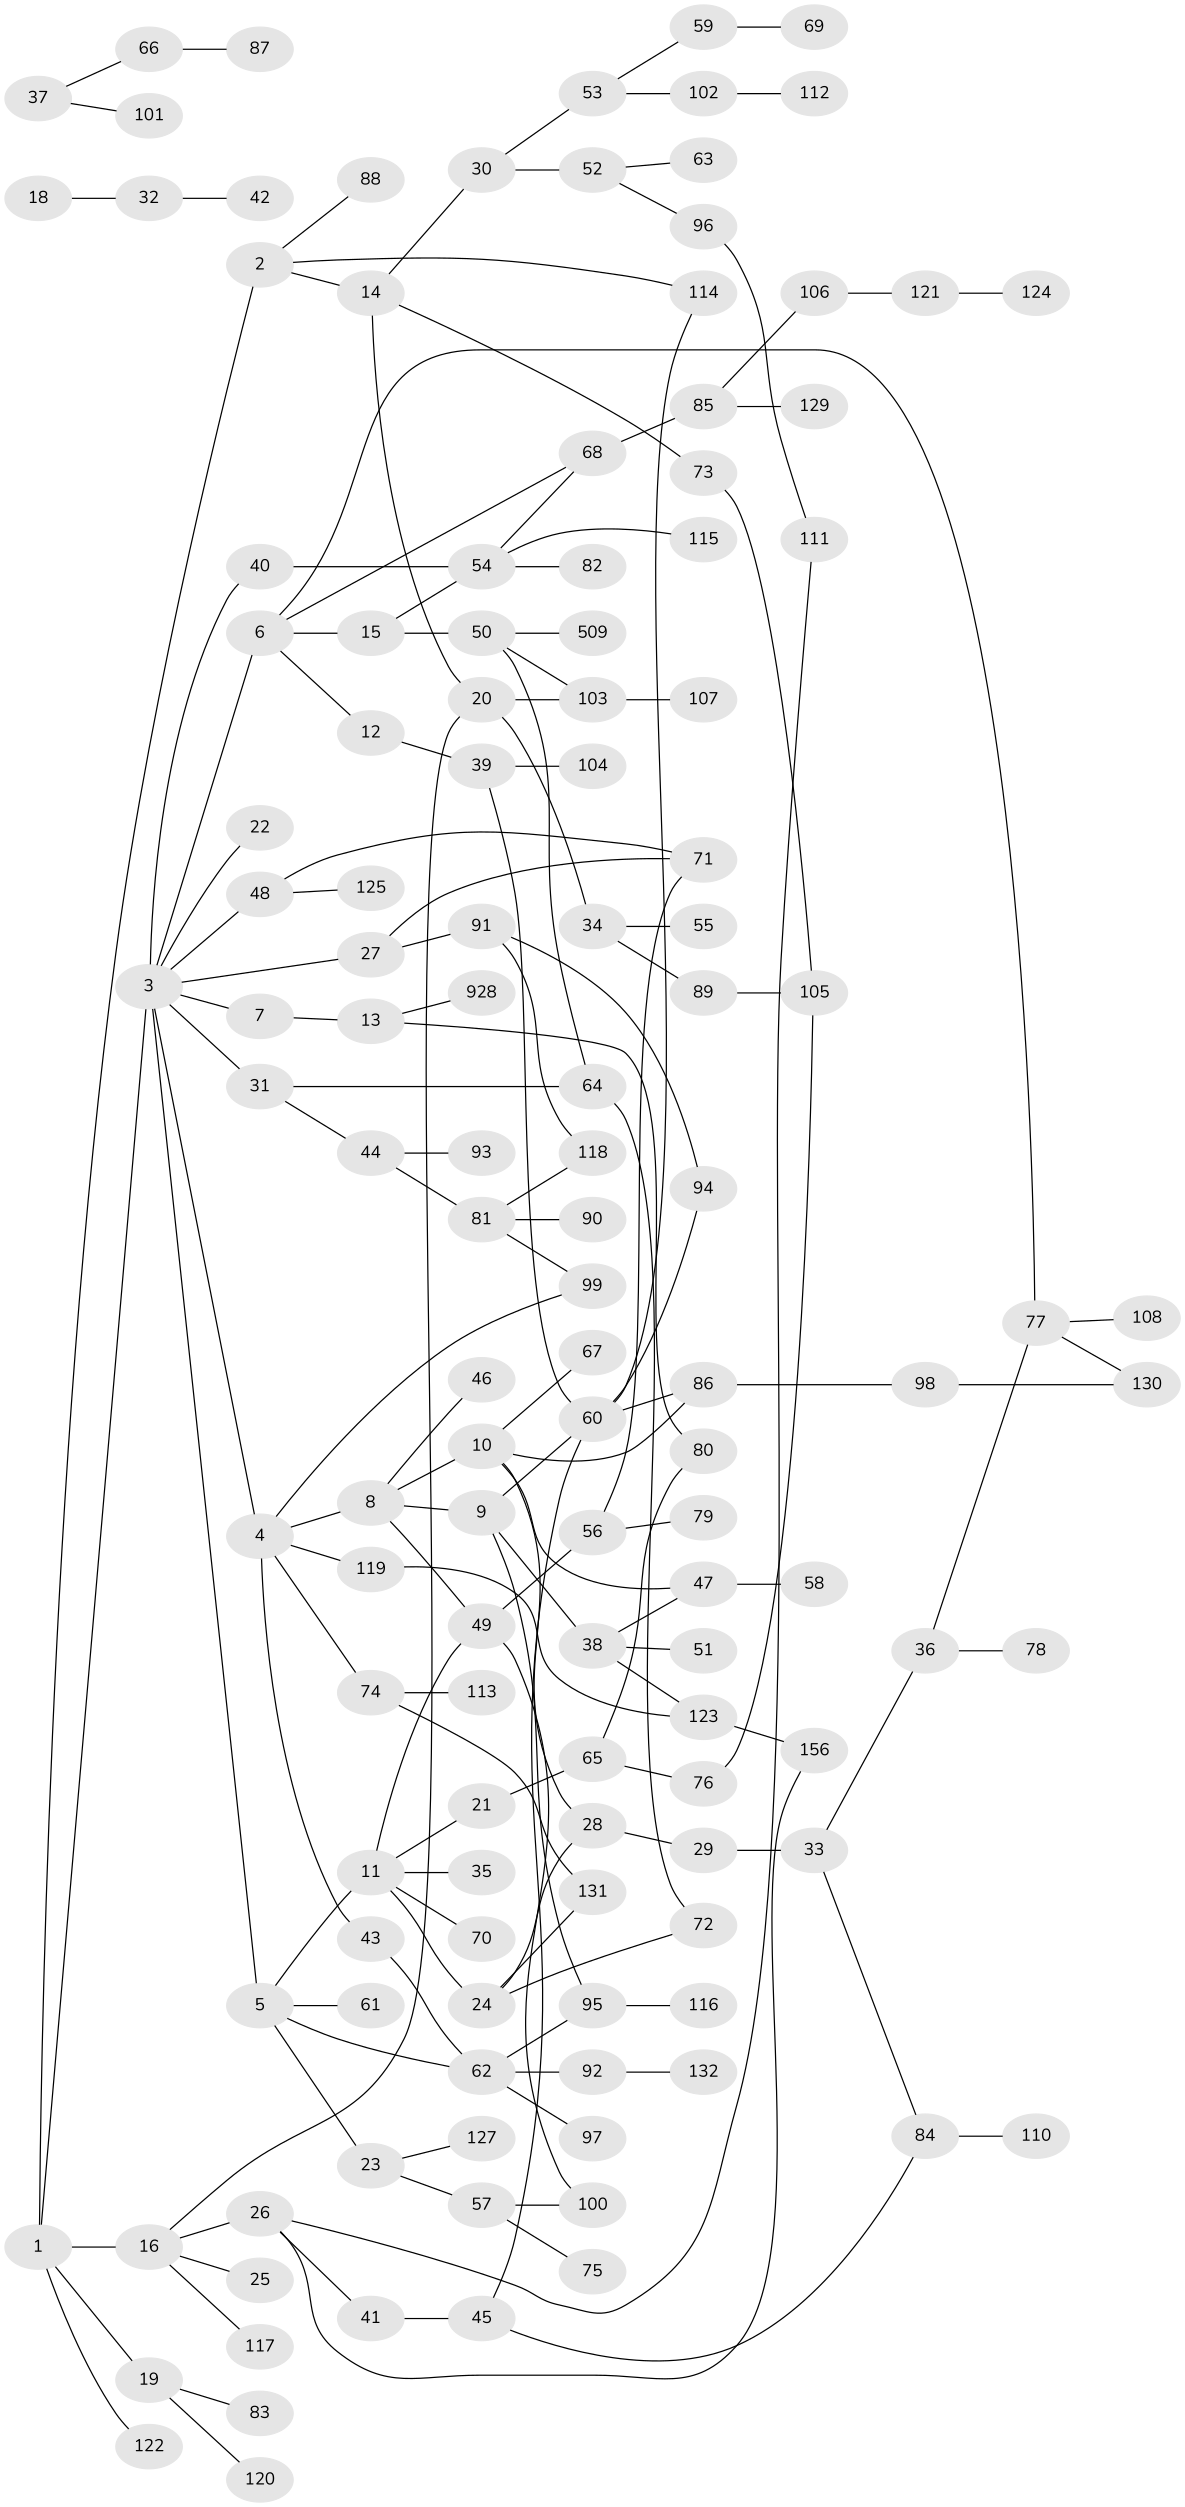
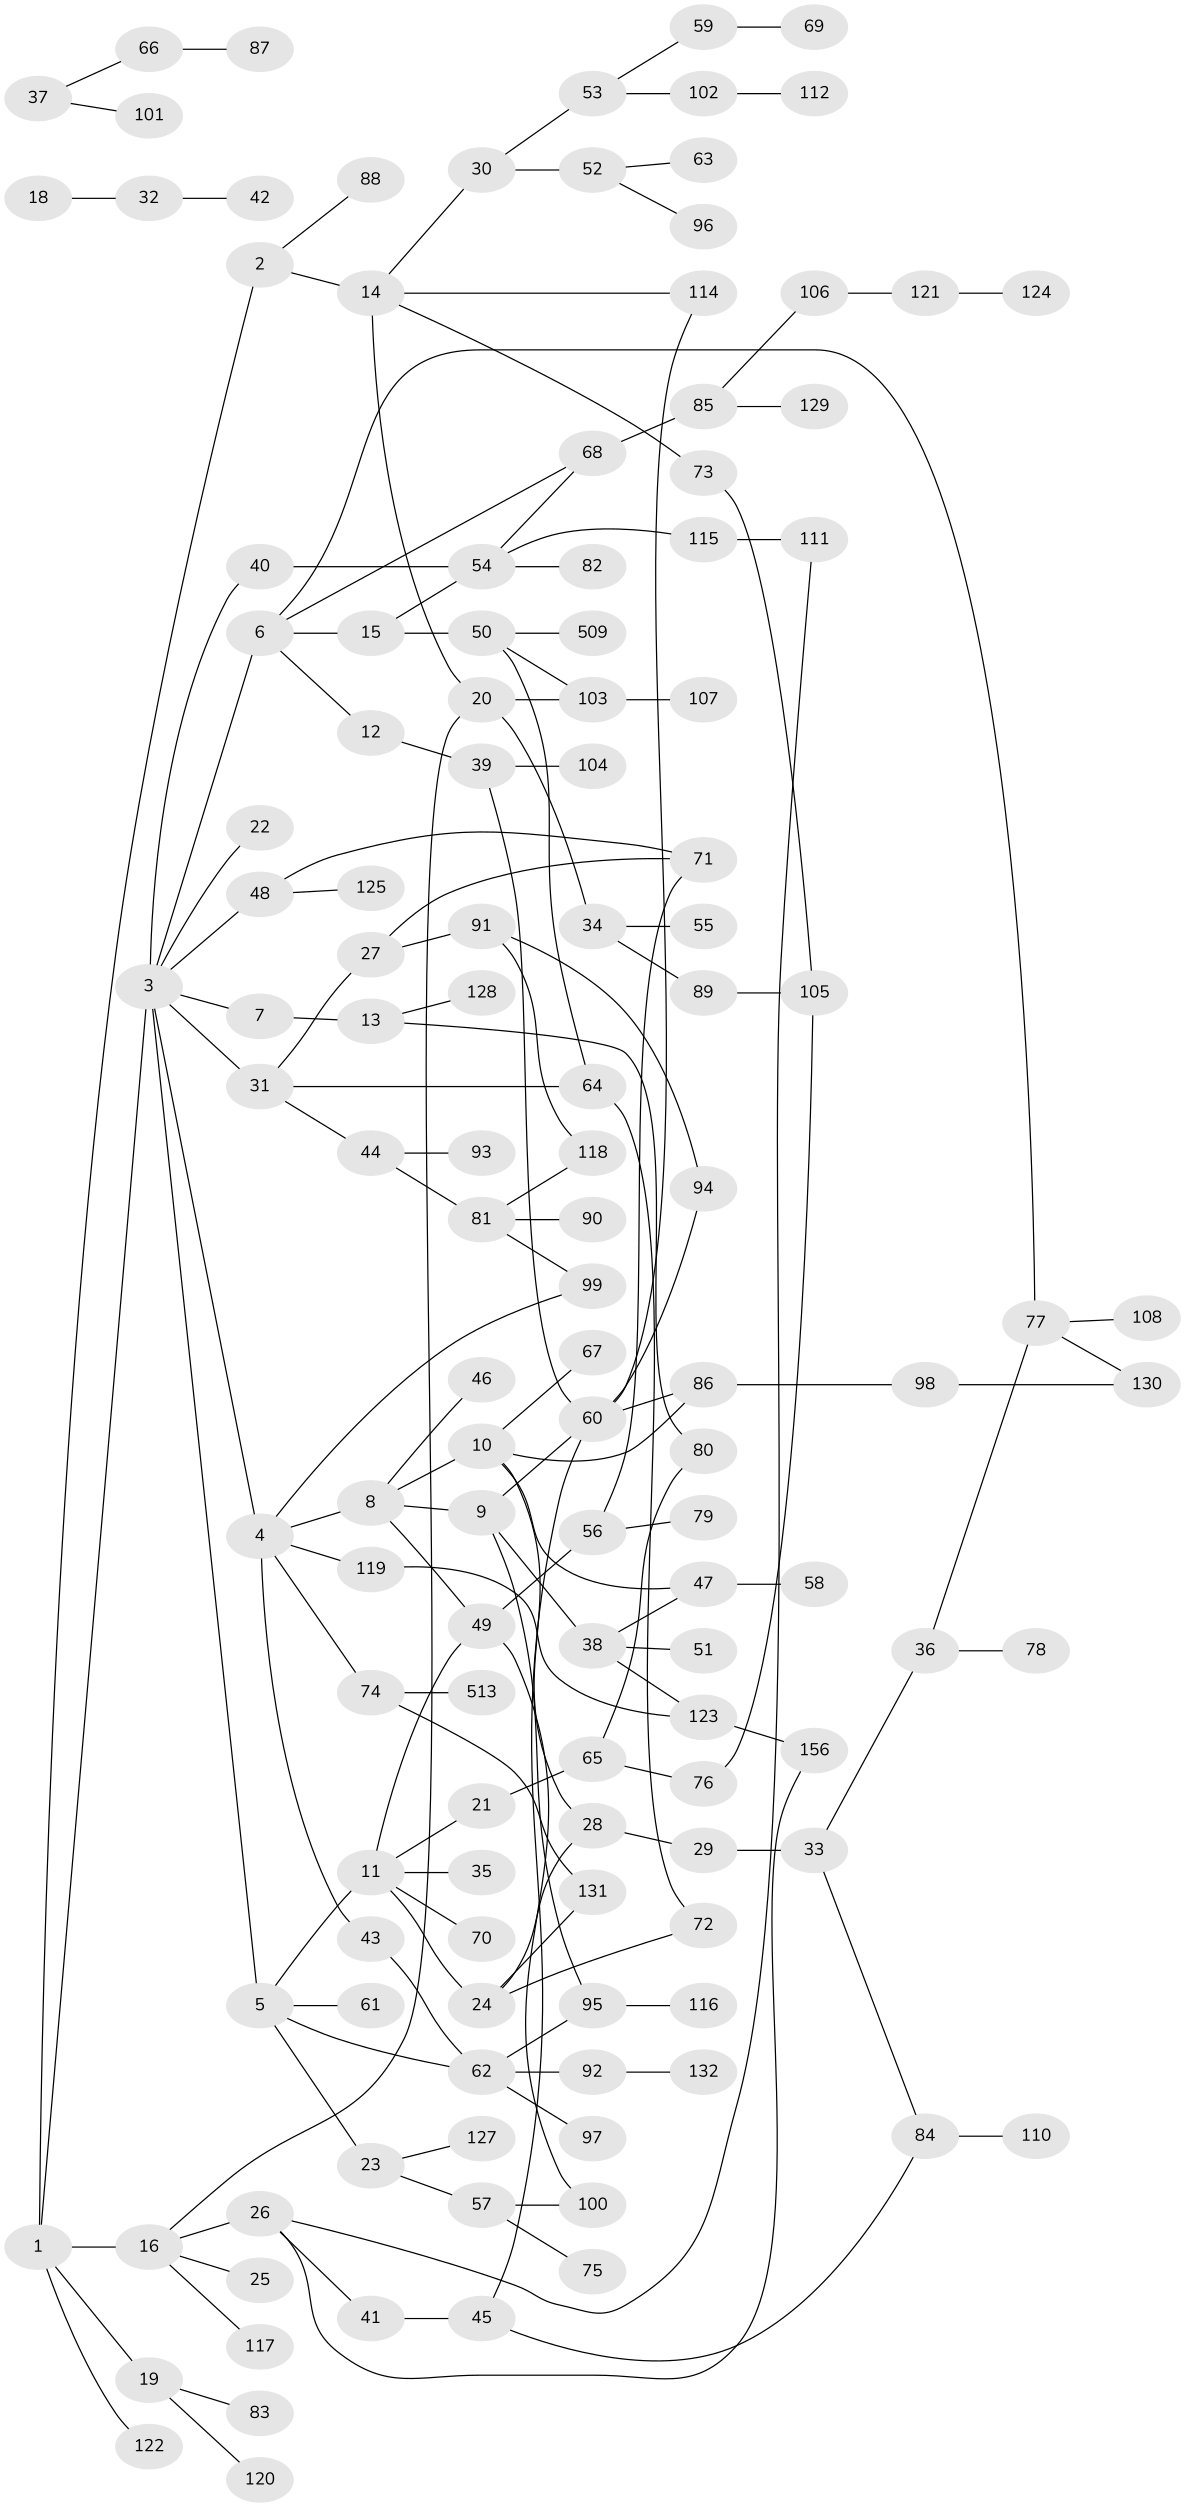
edge "2" -- "114": now "14" -- "114"
edge "96" -- "111": now "115" -- "111"
edge "27" -- "3": now "27" -- "31"
node "928": label "928" -> "128"
node "113": label "113" -> "513"
